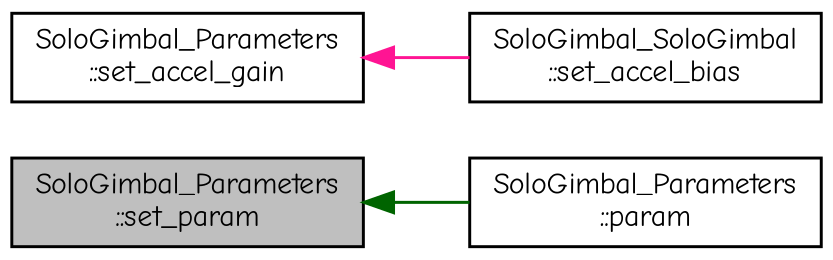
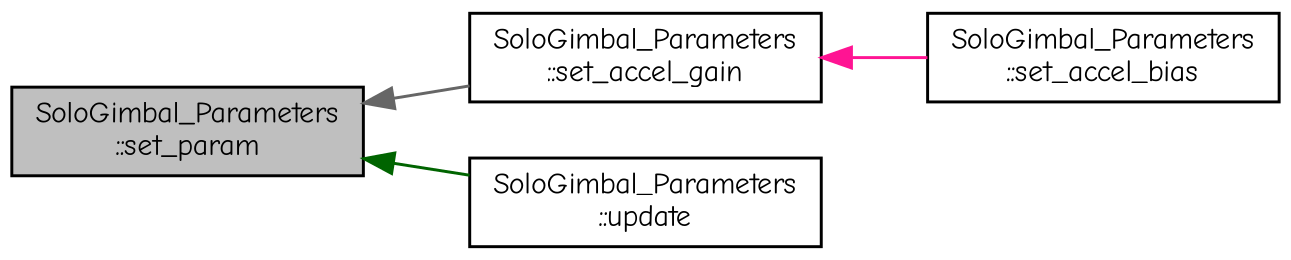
node "SoloGimbal_SoloGimbal ::set_accel_bias": label "SoloGimbal_SoloGimbal ::set_accel_bias" -> "SoloGimbal_Parameters ::set_accel_bias"
edge "SoloGimbal_Parameters ::set_accel_gain" -> "SoloGimbal_Parameters ::set_param": added
node "SoloGimbal_Parameters ::param": label "SoloGimbal_Parameters ::param" -> "SoloGimbal_Parameters ::update"
